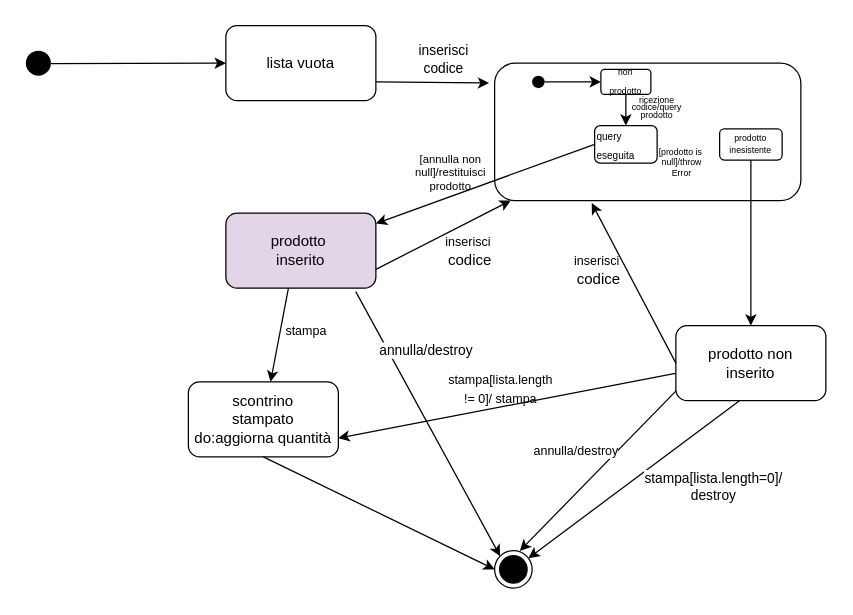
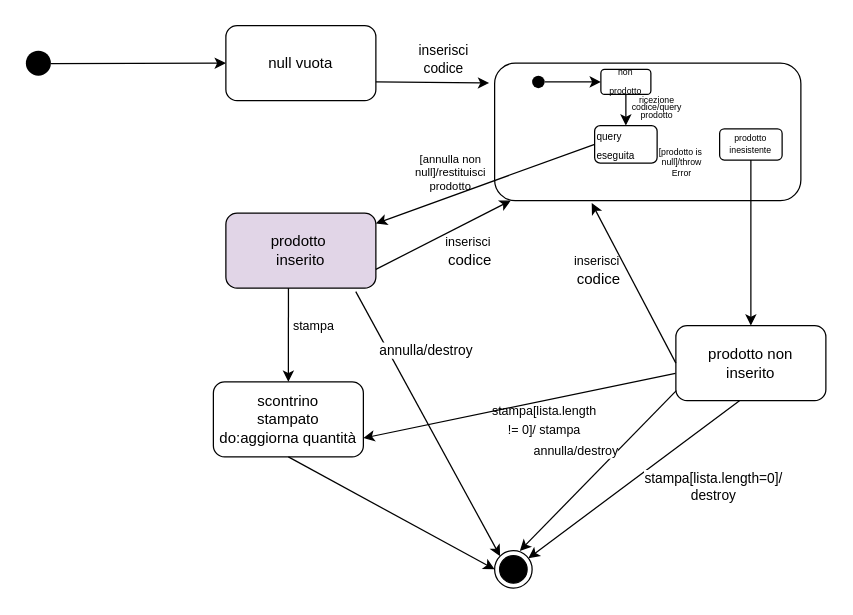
node "lista vuota": label "lista vuota" -> "null vuota"
node "stampa[lista.length != 0]/ stampa": moved (501, 388) -> (544, 419)
node "scontrino stampato do:aggiorna quantità": moved (263, 419) -> (288, 419)
